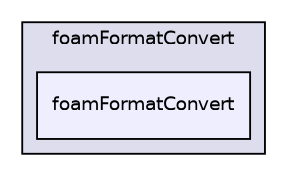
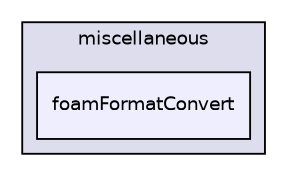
cluster "foamFormatConvert": label "foamFormatConvert" -> "miscellaneous"
